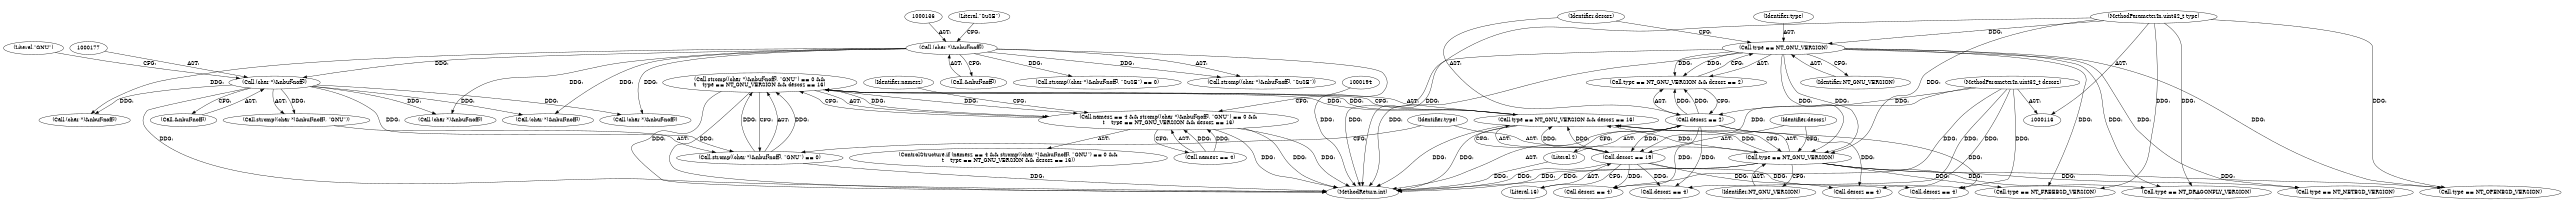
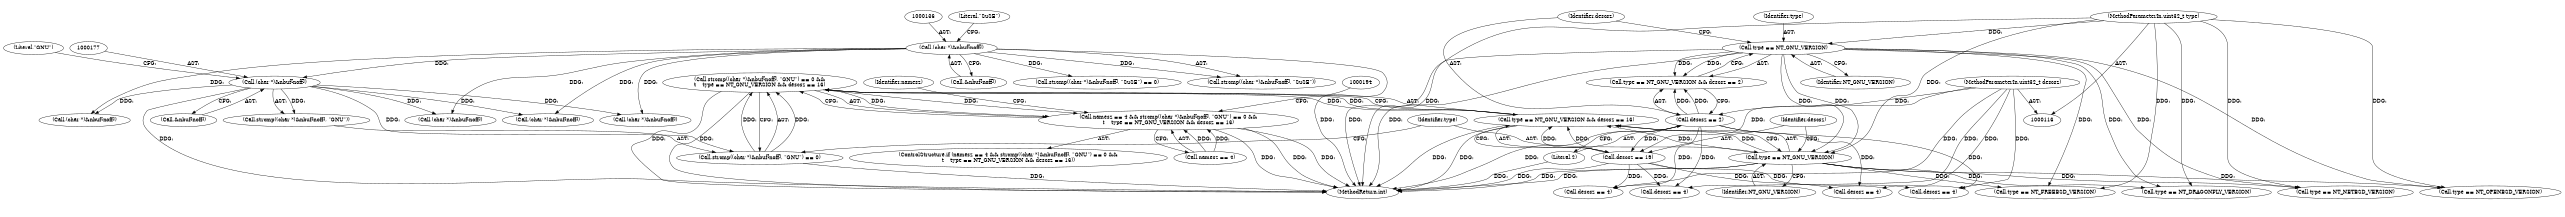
edge "(MethodParameterIn,uint32_t type)" -> "(Call,type == NT_NETBSD_VERSION)": added, label "DDG:"
edge "(Call,descsz == 2)" -> "(MethodReturn,int)": label "AST: " -> "DDG: "
node "(Literal,16)": removed
